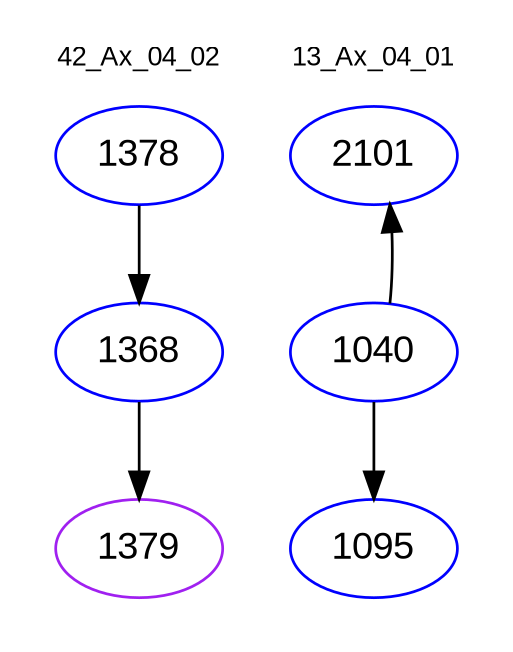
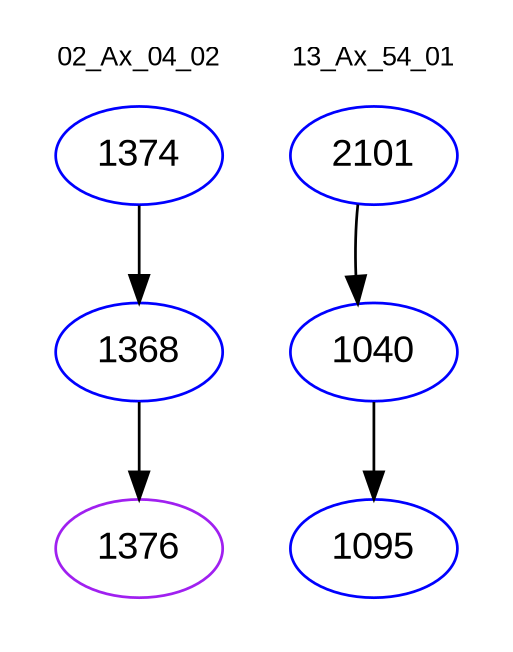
cluster "42_Ax_04_02": label "42_Ax_04_02" -> "02_Ax_04_02"
cluster "13_Ax_04_01": label "13_Ax_04_01" -> "13_Ax_54_01"
node "1378": label "1378" -> "1374"
edge "1040" -> "2101": reversed
node "1379": label "1379" -> "1376"
